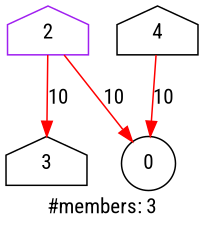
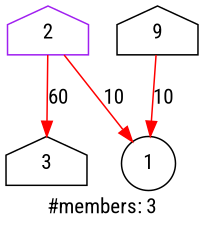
node "4": label "4" -> "9"
edge "2" -> "3": label "10" -> "60"
node "0": label "0" -> "1"
